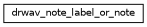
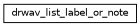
node "drwav_note_label_or_note": label "drwav_note_label_or_note" -> "drwav_list_label_or_note"
